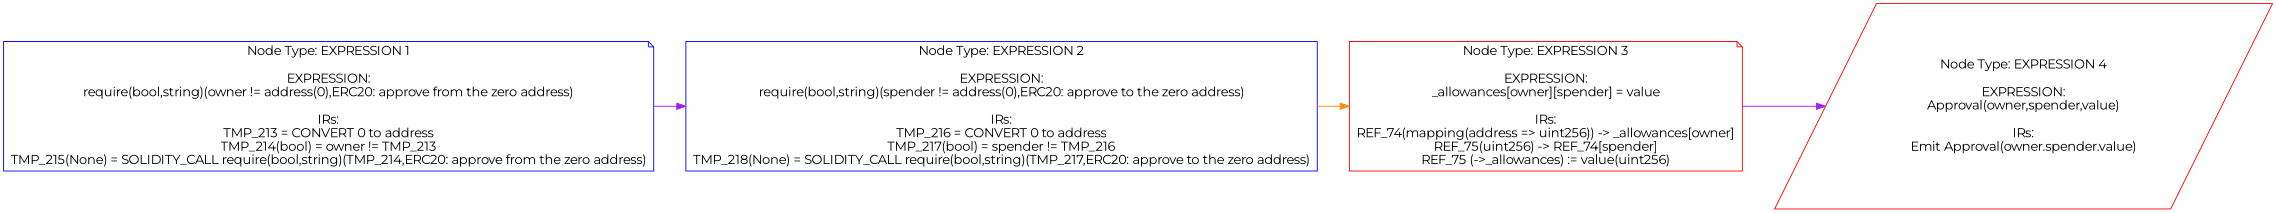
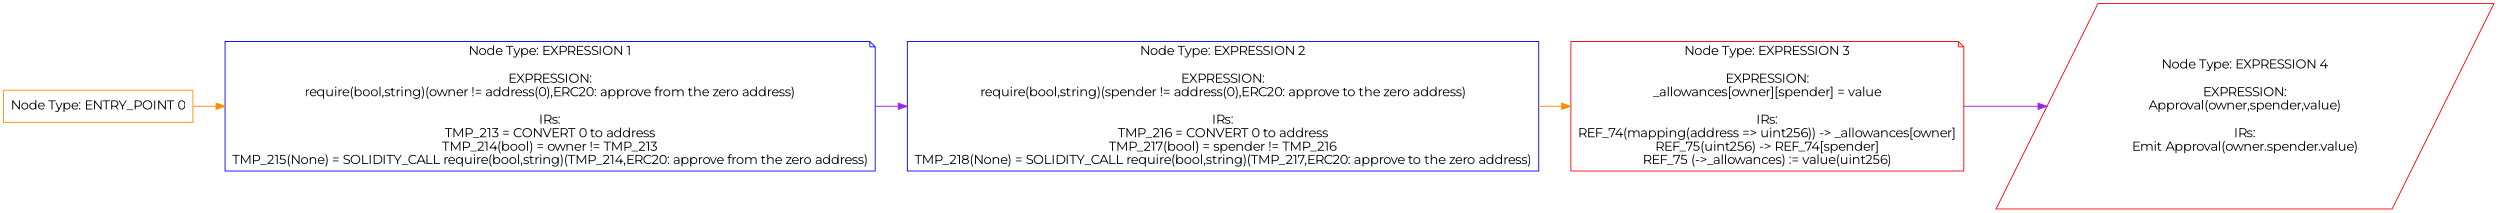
node "Node Type: ENTRY_POINT 0": added
